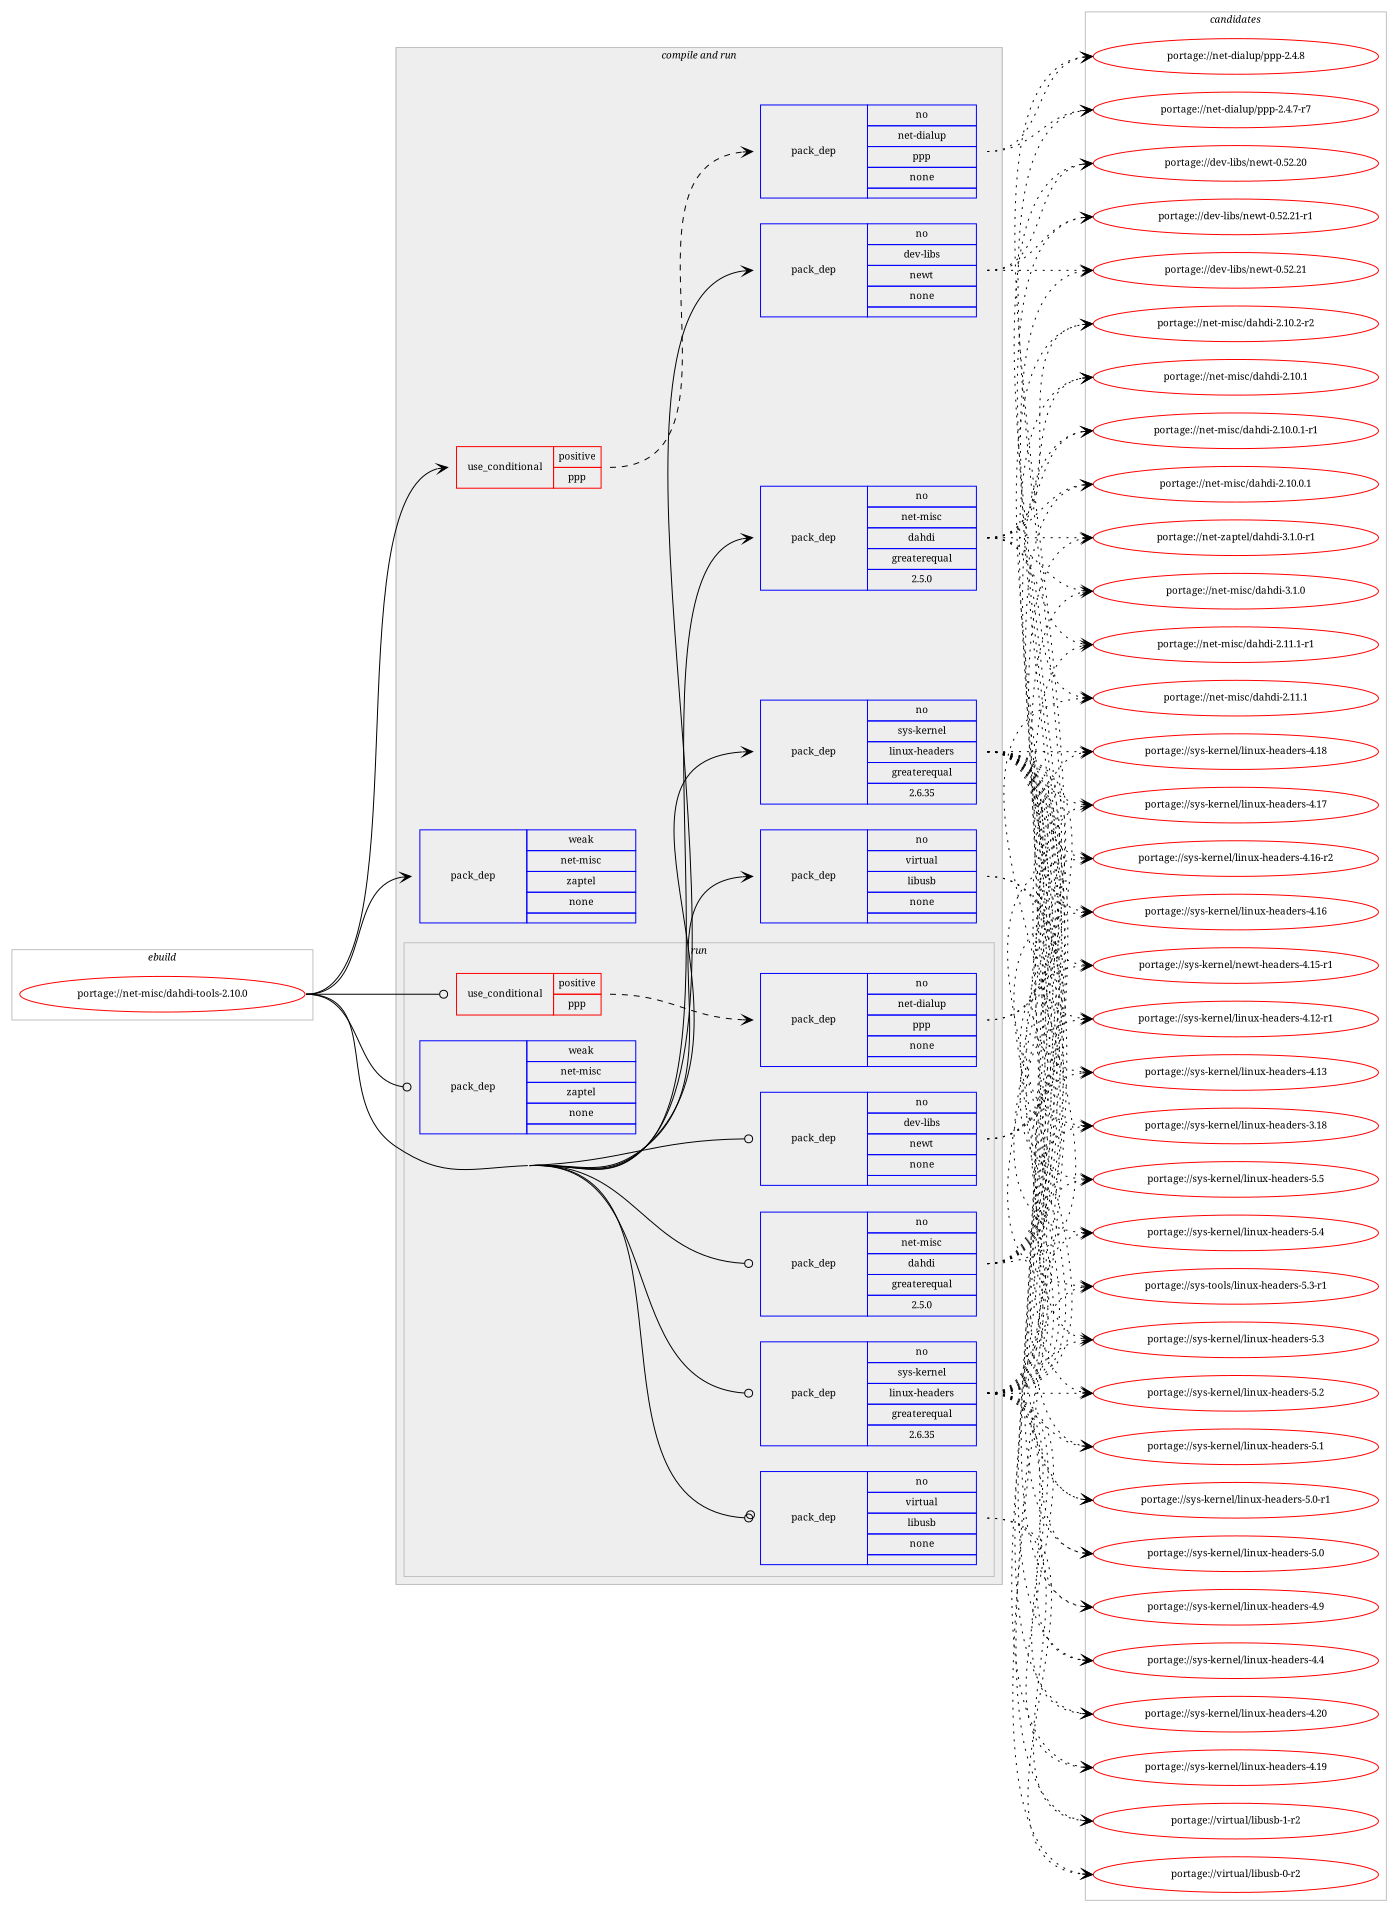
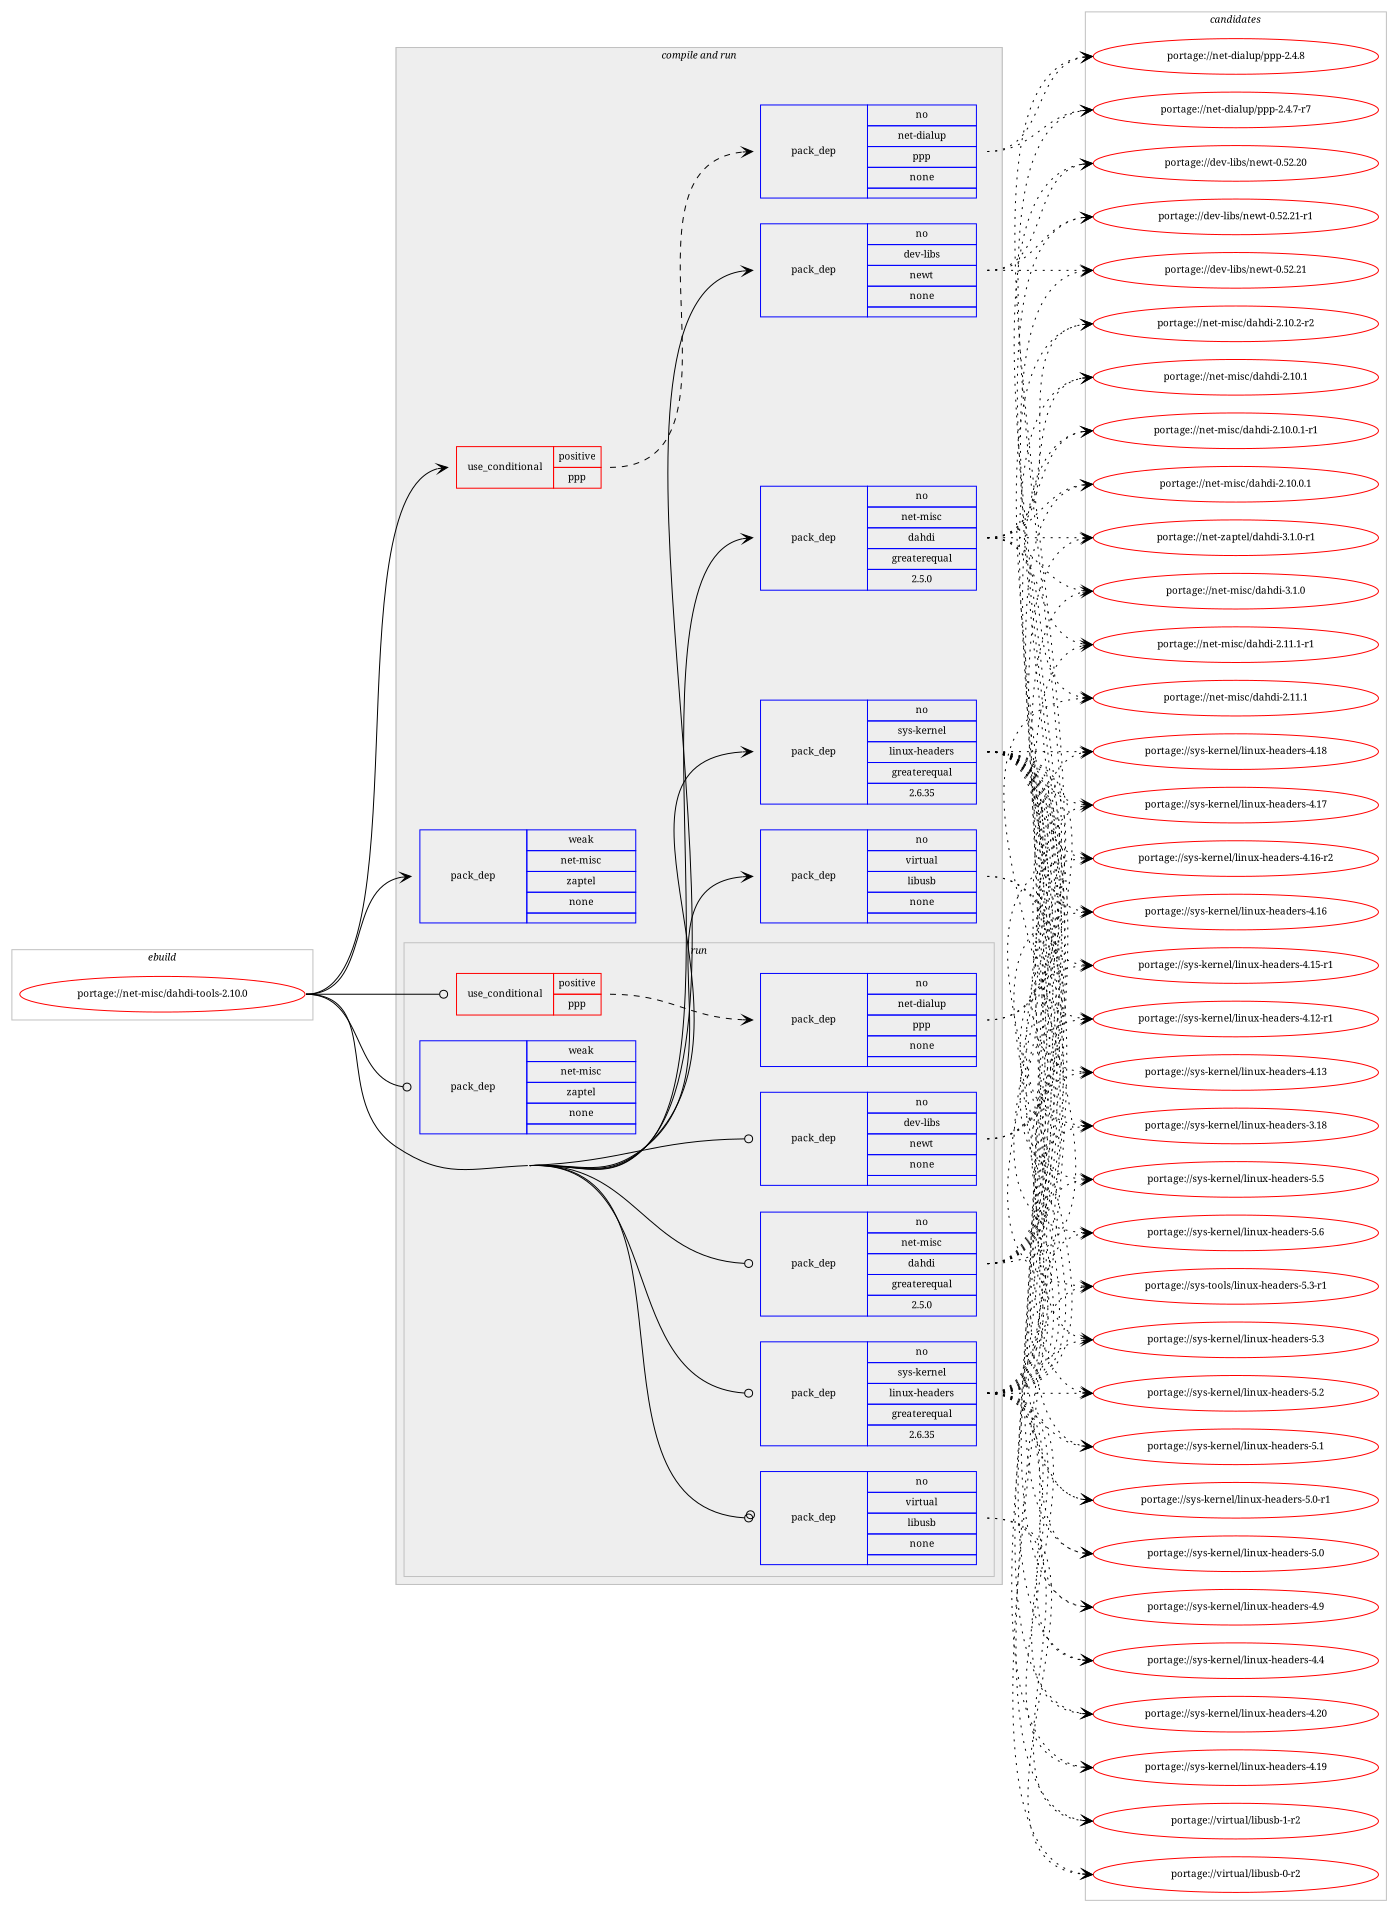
node "portage://sys-kernel/newt-headers-4.15-r1": label "portage://sys-kernel/newt-headers-4.15-r1" -> "portage://sys-kernel/linux-headers-4.15-r1"
node "portage://sys-kernel/linux-headers-5.4": label "portage://sys-kernel/linux-headers-5.4" -> "portage://sys-kernel/linux-headers-5.6"
